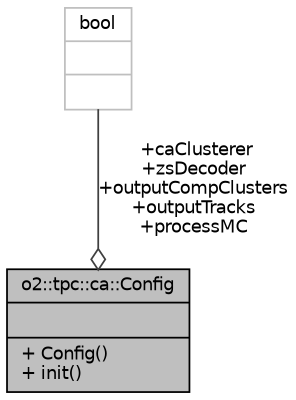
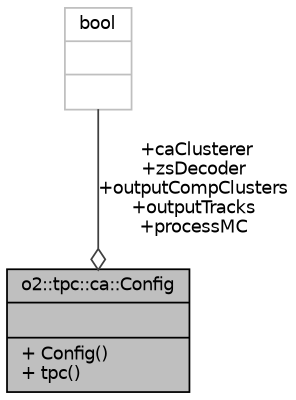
node "o2::tpc::ca::Config": text "+ init()" -> "+ tpc()"
